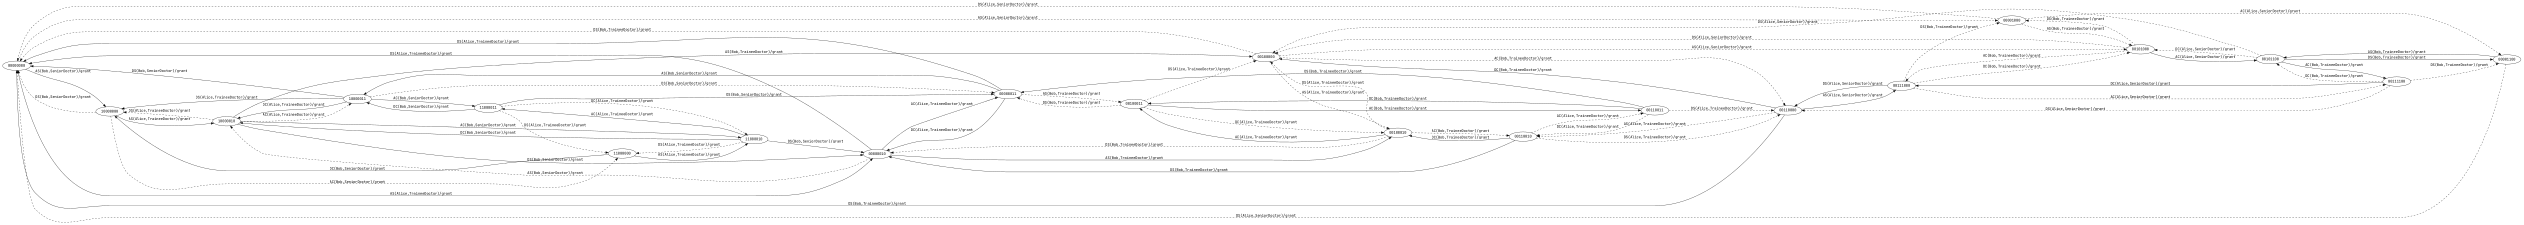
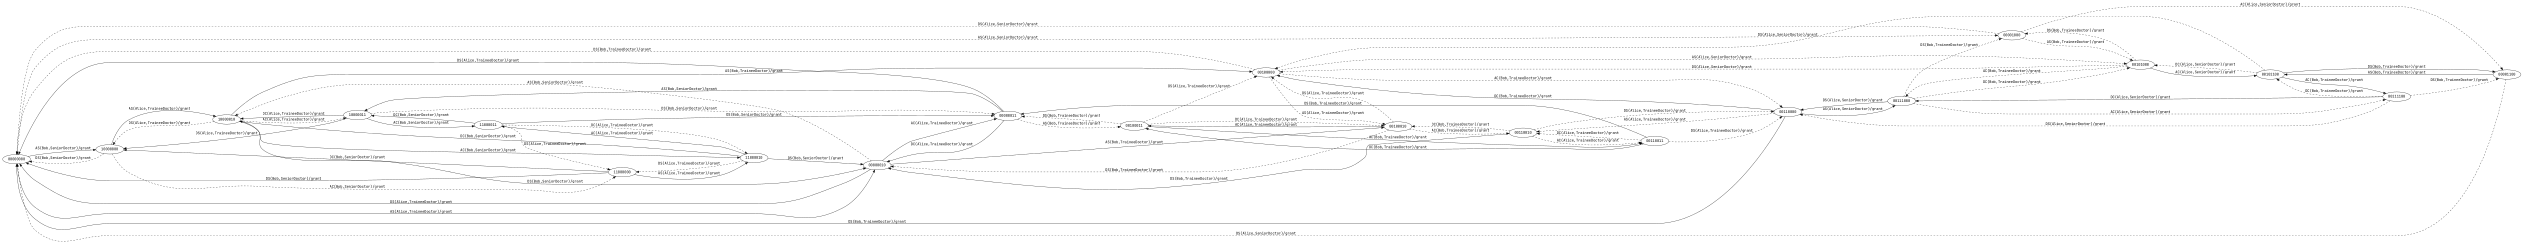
edge "10000011" -> "00000000": now "11000000" -> "00000000"
edge "00110010" -> "00100010": style solid -> dashed
